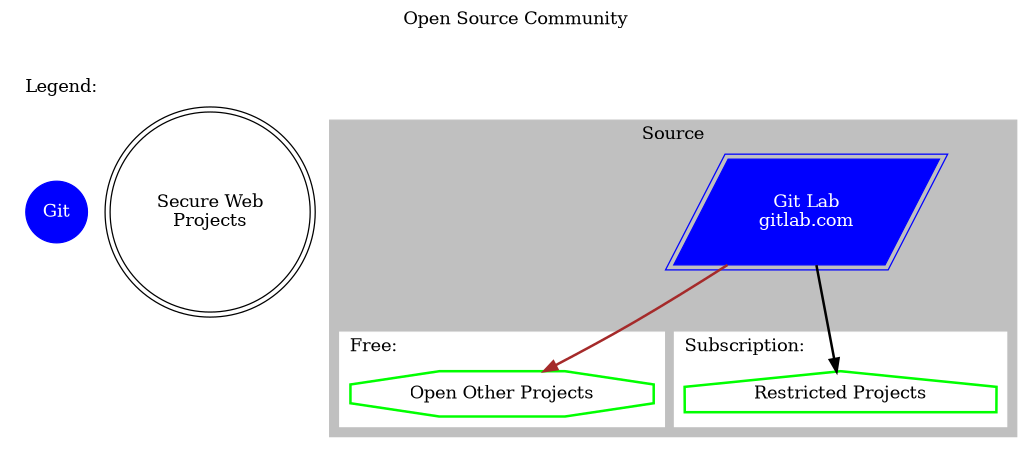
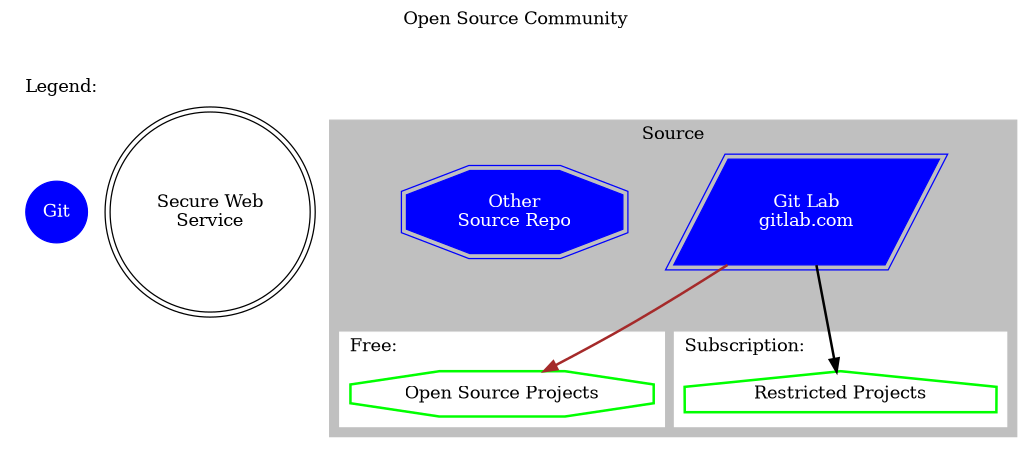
node "Secure Web Projects": label "Secure Web Projects" -> "Secure Web Service"
node "Other Source Repo": added
node "Open Other Projects": label "Open Other Projects" -> "Open Source Projects"
